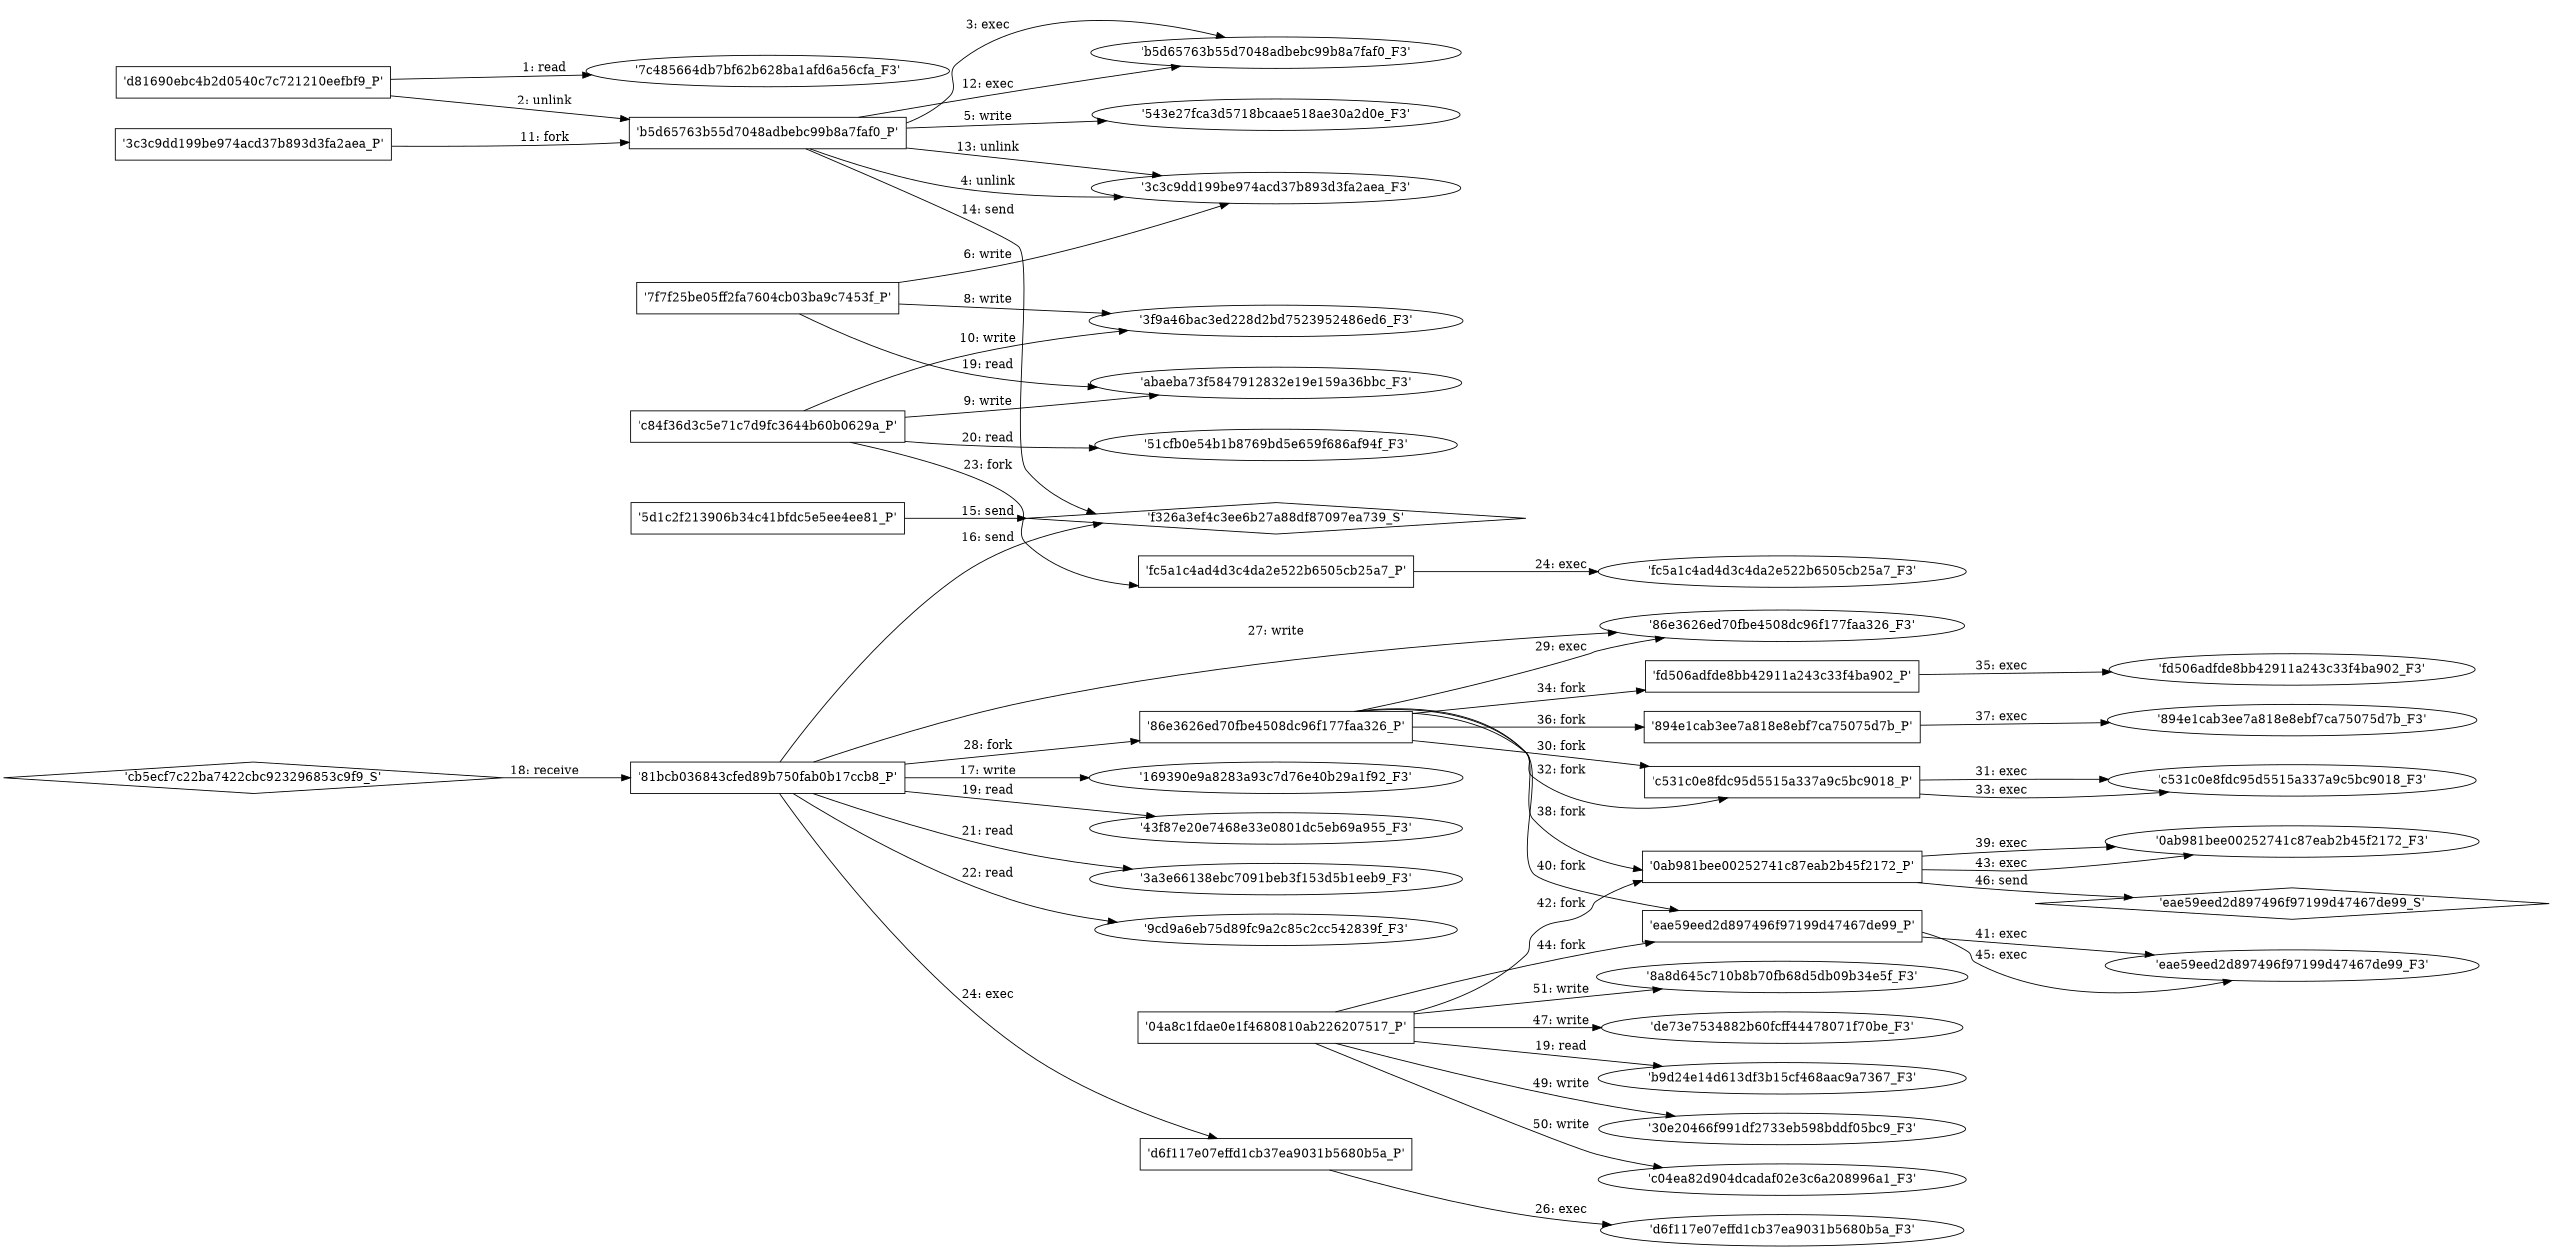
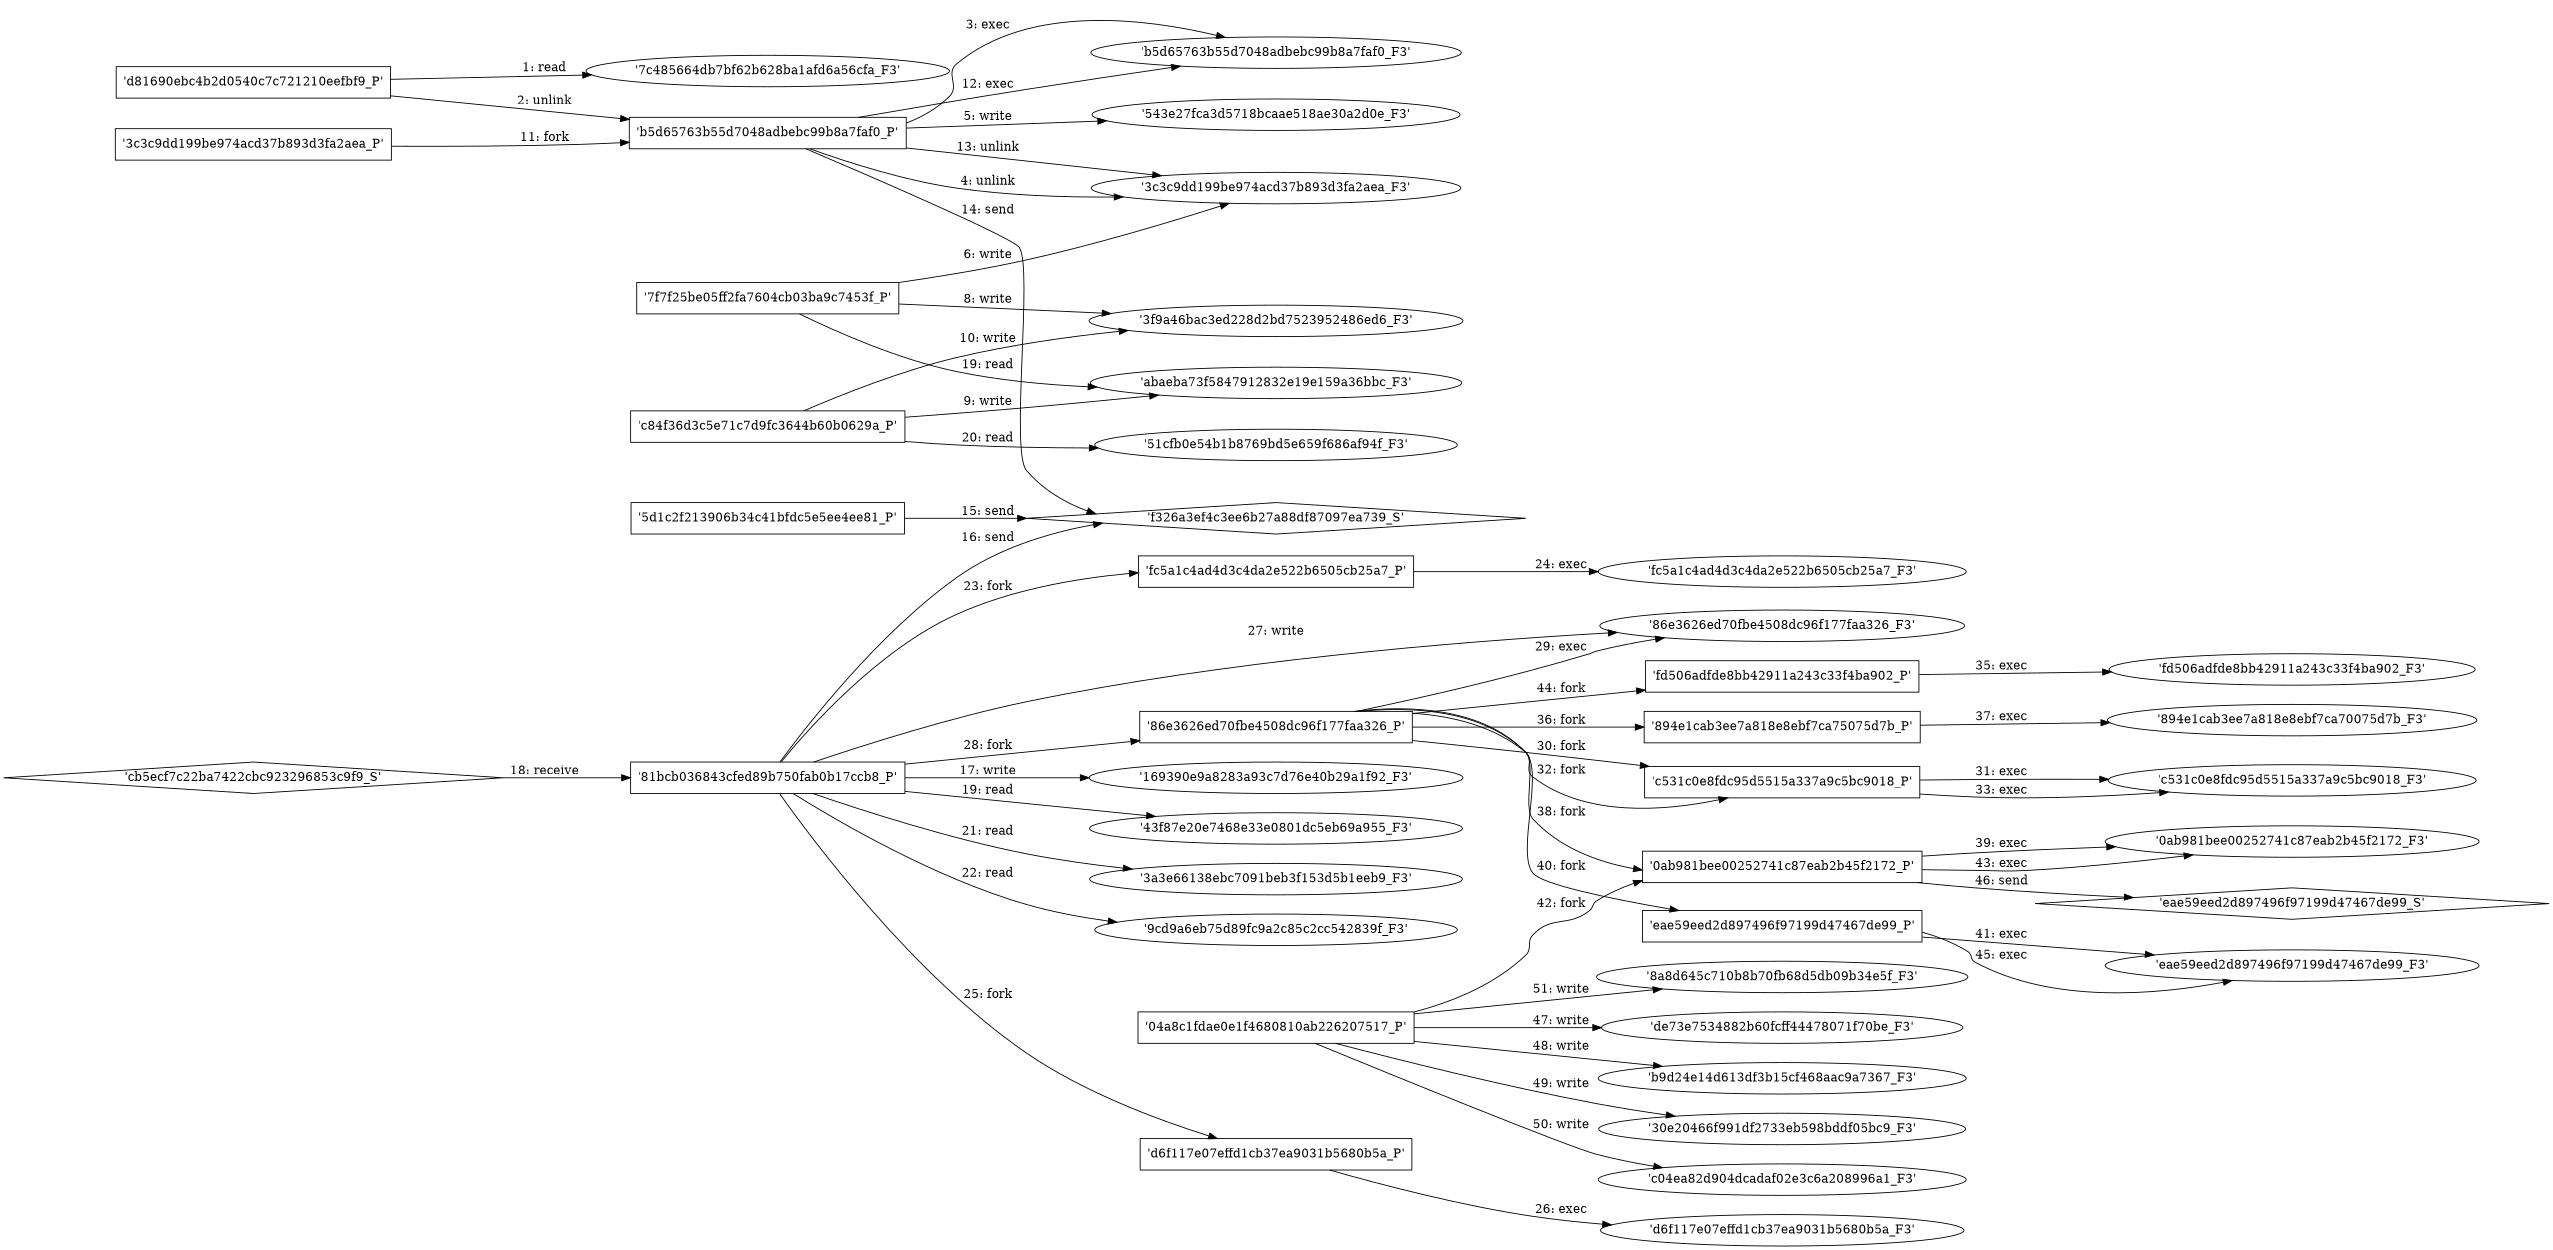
edge "'c84f36d3c5e71c7d9fc3644b60b0629a_P'" -> "'fc5a1c4ad4d3c4da2e522b6505cb25a7_P'": now "'81bcb036843cfed89b750fab0b17ccb8_P'" -> "'fc5a1c4ad4d3c4da2e522b6505cb25a7_P'"
edge "'86e3626ed70fbe4508dc96f177faa326_P'" -> "'fd506adfde8bb42911a243c33f4ba902_P'": label "34: fork" -> "44: fork"
node "'894e1cab3ee7a818e8ebf7ca75075d7b_F3'": label "'894e1cab3ee7a818e8ebf7ca75075d7b_F3'" -> "'894e1cab3ee7a818e8ebf7ca70075d7b_F3'"
edge "'04a8c1fdae0e1f4680810ab226207517_P'" -> "'eae59eed2d897496f97199d47467de99_P'": removed, label "44: fork"
edge "'81bcb036843cfed89b750fab0b17ccb8_P'" -> "'d6f117e07effd1cb37ea9031b5680b5a_P'": label "24: exec" -> "25: fork"
edge "'04a8c1fdae0e1f4680810ab226207517_P'" -> "'b9d24e14d613df3b15cf468aac9a7367_F3'": label "19: read" -> "48: write"
